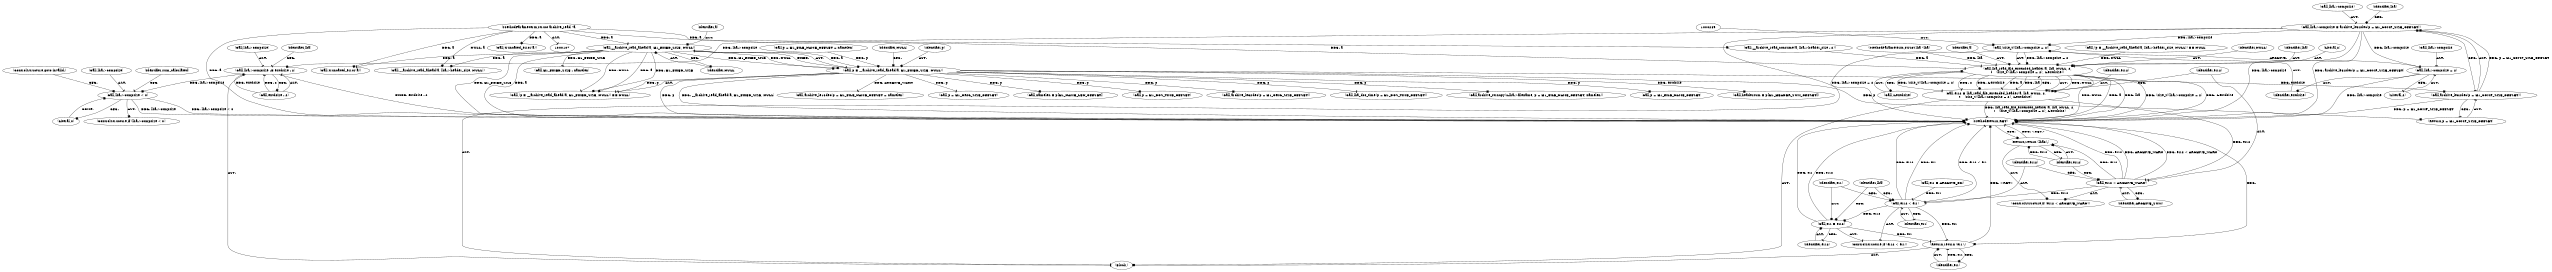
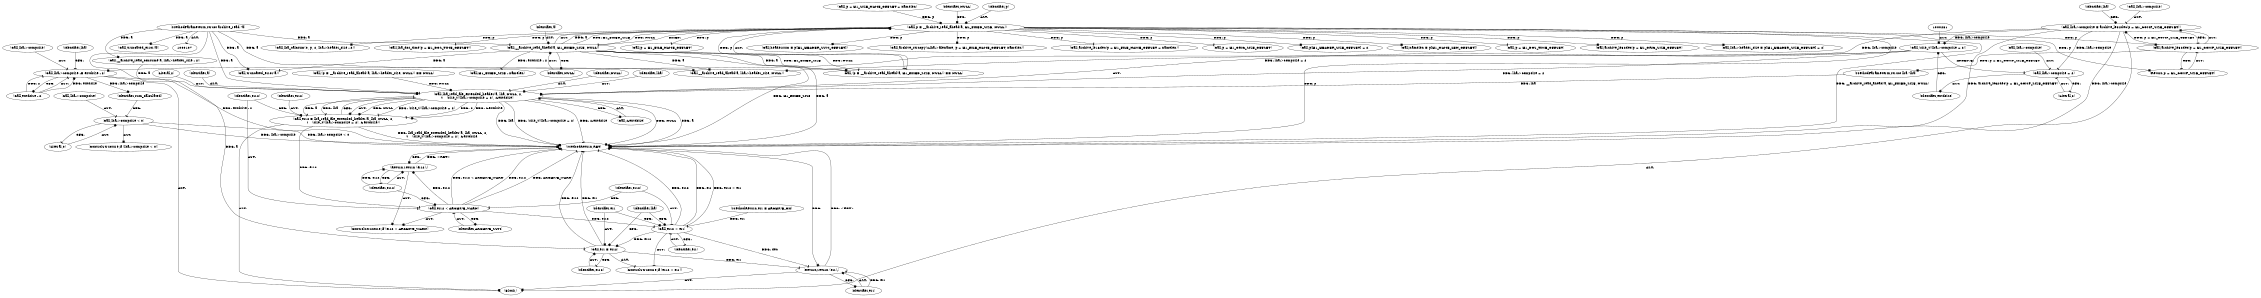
node "1000289": label "1000289" -> "1000281"
node "(Call,lha_calcsum(0, p, 2, lha->header_size - 2))": added
edge "(MethodParameterIn,struct archive_read *a)" -> "(Call,__archive_read_ahead(a, lha->header_size, NULL))": label "NULL: a" -> "DDG: a"
node "(Call,p + H1_FILE_NAME_OFFSET + namelen)": label "(Call,p + H1_FILE_NAME_OFFSET + namelen)" -> "(Call,p + H1_SIZE_NAME_OFFSET + namelen)"
node "(Call,p[H1_HEADER_SIZE_OFFSET] + 2)": added
node "(Call,lha->header_size = p[H1_HEADER_SIZE_OFFSET] + 2)": added
edge "(Call,__archive_read_ahead(a, H1_FIXED_SIZE, NULL))" -> "(Call,H1_FIXED_SIZE - namelen)": label "DDG: H1_FIXED_SIZE" -> "DDG: extdsize - 2"
node "(ControlStructure,goto invalid;)": removed
edge "(Identifier,extdsize)" -> "(Call,(size_t)(lha->compsize + 2))": label "AST: " -> "CFG: "
edge "(Call,(size_t)(lha->compsize + 2))" -> "(MethodReturn,RET)": now "(Call,(size_t)(lha->compsize + 2))" -> "(Call,__archive_read_ahead(a, lha->header_size, NULL))"
edge "(Call,p = __archive_read_ahead(a, H1_FIXED_SIZE, NULL))" -> "(Call,p + H1_FILE_NAME_OFFSET)": arrowhead box -> tee
edge "(Call,lha->compsize -= extdsize - 2)" -> "(Call,lha->compsize < 0)": now "(Call,lha->compsize -= extdsize - 2)" -> "(Identifier,sum_calculated)"
edge "(Call,p = __archive_read_ahead(a, H1_FIXED_SIZE, NULL))" -> "(Call,p + H1_DOS_TIME_OFFSET)": arrowhead box -> tee
edge "(Call,p = __archive_read_ahead(a, H1_FIXED_SIZE, NULL))" -> "(Call,archive_le16dec(p + H1_FILE_NAME_OFFSET + namelen))": label "DDG: ARCHIVE_WARN" -> "DDG: p"
edge "(Call,p = __archive_read_ahead(a, H1_FIXED_SIZE, NULL))" -> "(Call,headersum = p[H1_HEADER_SUM_OFFSET])": label "DDG: extdsize" -> "DDG: p"
edge "(Call,p = __archive_read_ahead(a, H1_FIXED_SIZE, NULL))" -> "(Call,archive_le32dec(p + H1_COMP_SIZE_OFFSET))": label "DDG: extdsize" -> "DDG: p"
edge "(Call,lha->compsize -= extdsize - 2)" -> "(MethodReturn,RET)": label "FIXED: extdsize - 2" -> "DDG: extdsize - 2"
edge "(Literal,0)" -> "(Call,lha->compsize < 0)": label "COMP: " -> "AST: "
edge "(Call,lha->compsize < 0)" -> "(Literal,0)": arrowhead box -> tee
edge "(Call,lha->compsize + 2)" -> "(MethodReturn,RET)": removed, label "DDG: lha->compsize"
edge "(Call,archive_le32dec(p + H1_COMP_SIZE_OFFSET))" -> "(MethodReturn,RET)": now "(Call,archive_le32dec(p + H1_COMP_SIZE_OFFSET))" -> "(MethodParameterIn,struct lha *lha)"
edge "(MethodParameterIn,struct archive_read *a)" -> "(MethodReturn,RET)": now "(MethodParameterIn,struct archive_read *a)" -> "(Call,err = err2)"
node "(Return,return (lha2);)": label "(Return,return (lha2);)" -> "(Return,return (err2);)"
node "(Call,err = ARCHIVE_OK)": label "(Call,err = ARCHIVE_OK)" -> "(MethodReturn,err = ARCHIVE_OK)"
edge "(Call,err2 < err)" -> "(Return,return (err);)": label "DDG: err" -> "DDG: dec"
